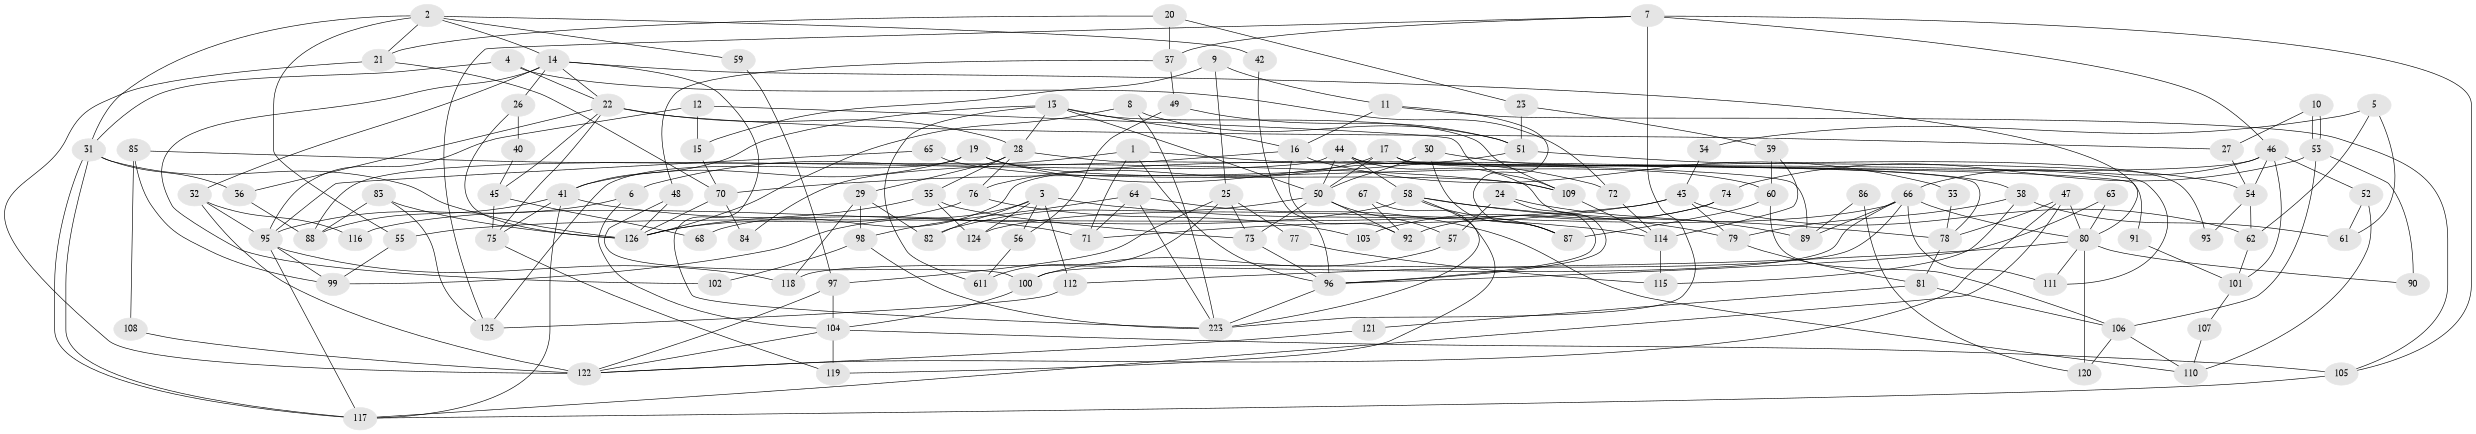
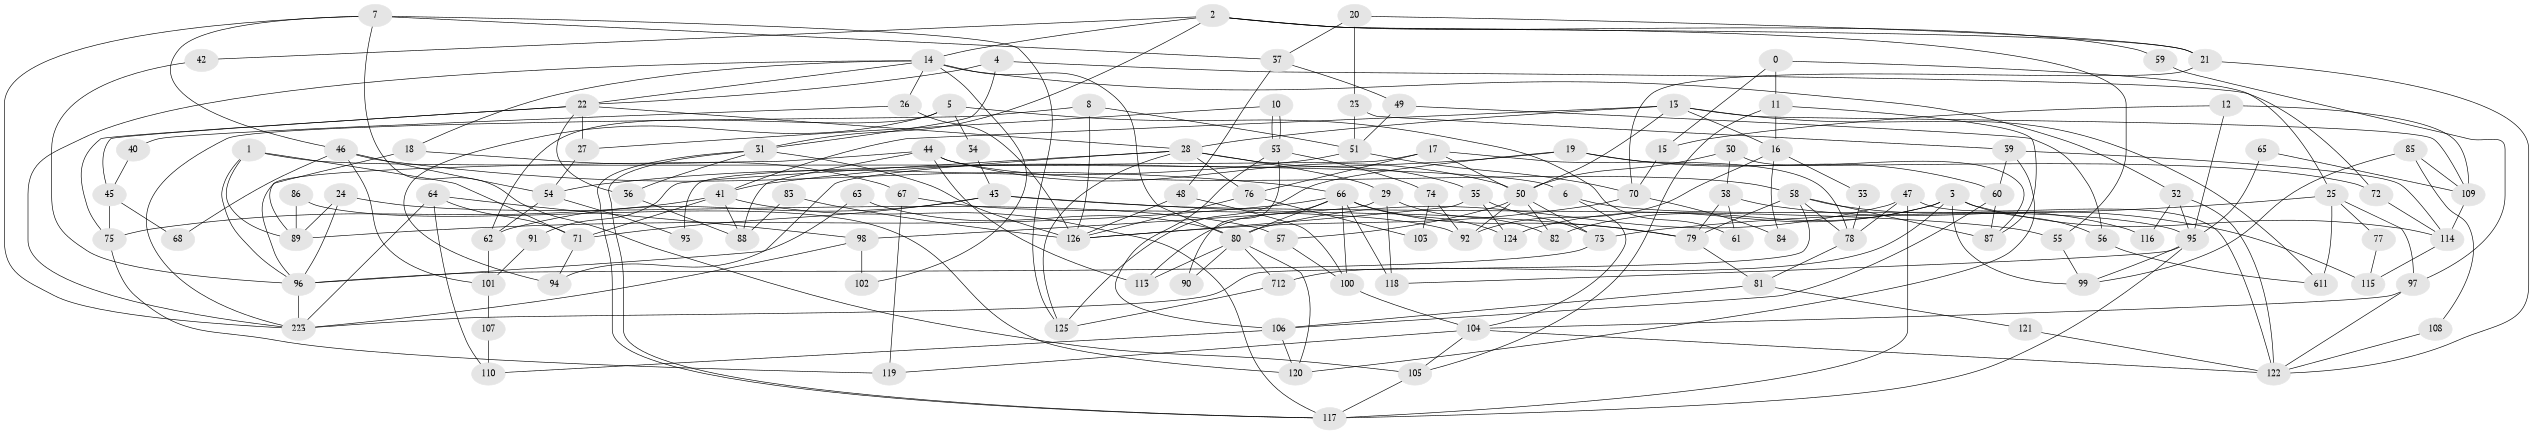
node "9": label "9" -> "0"
node "18": added
node "52": removed
edge "66" -- "79": added
edge "83" -- "125": now "28" -- "125"
node "94": added
node "112": label "112" -> "712"
node "111": label "111" -> "113"
edge "39" -- "120": added
